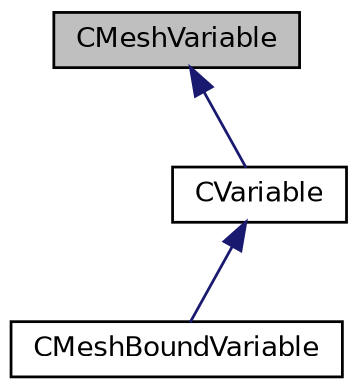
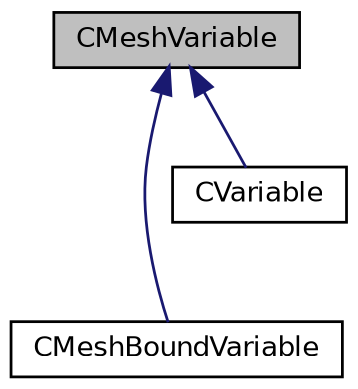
edge "CMeshBoundVariable" -> "CVariable": now "CMeshBoundVariable" -> "CMeshVariable"
